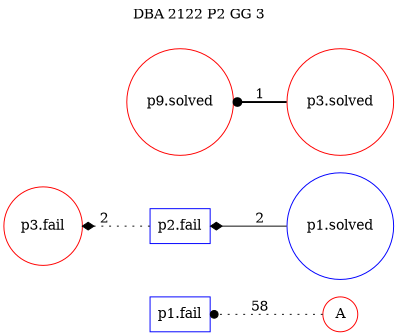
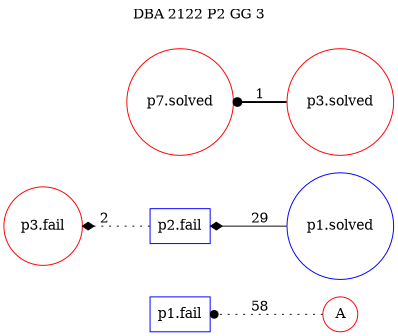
node "p9.solved": label "p9.solved" -> "p7.solved"
edge "p1.solved" -> "p2.fail": label "2" -> "29"
